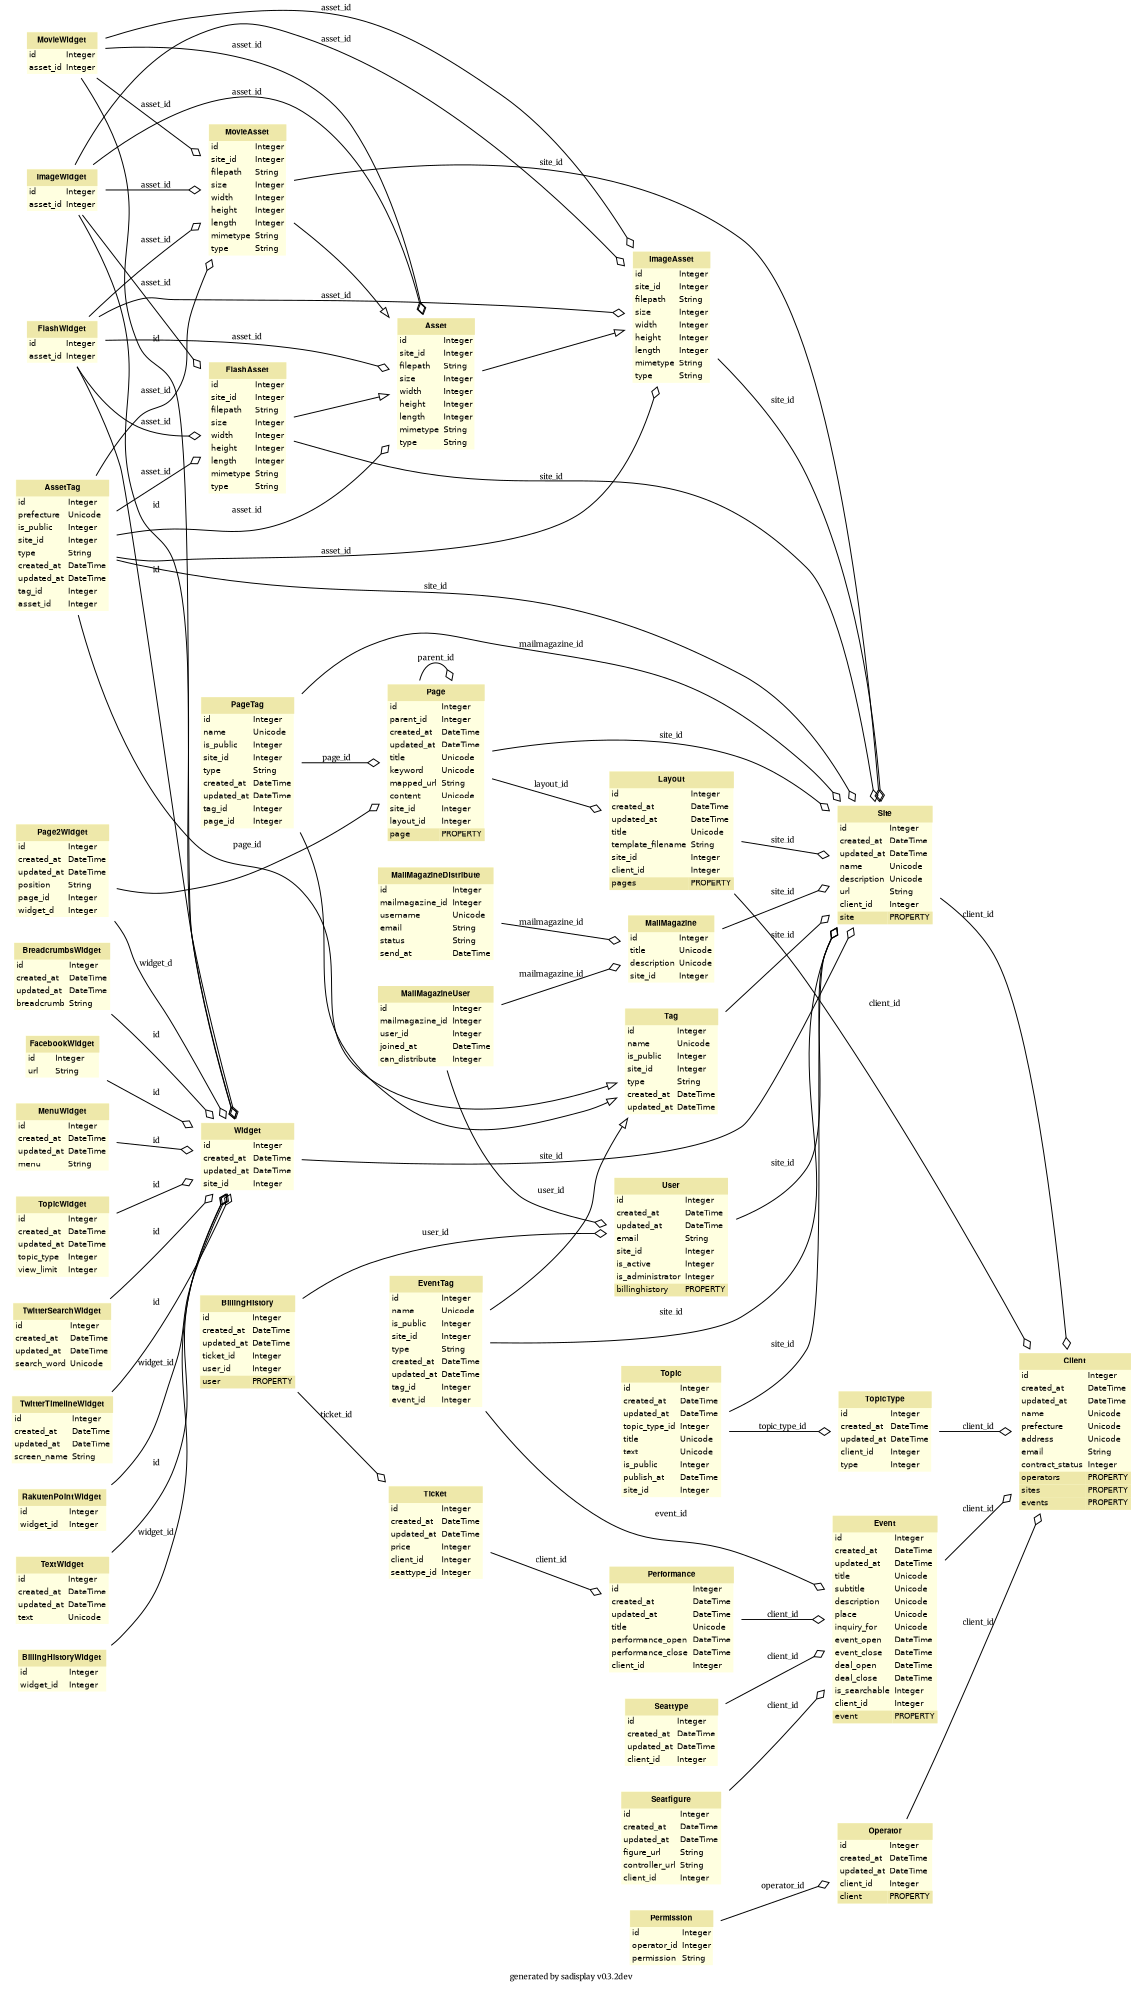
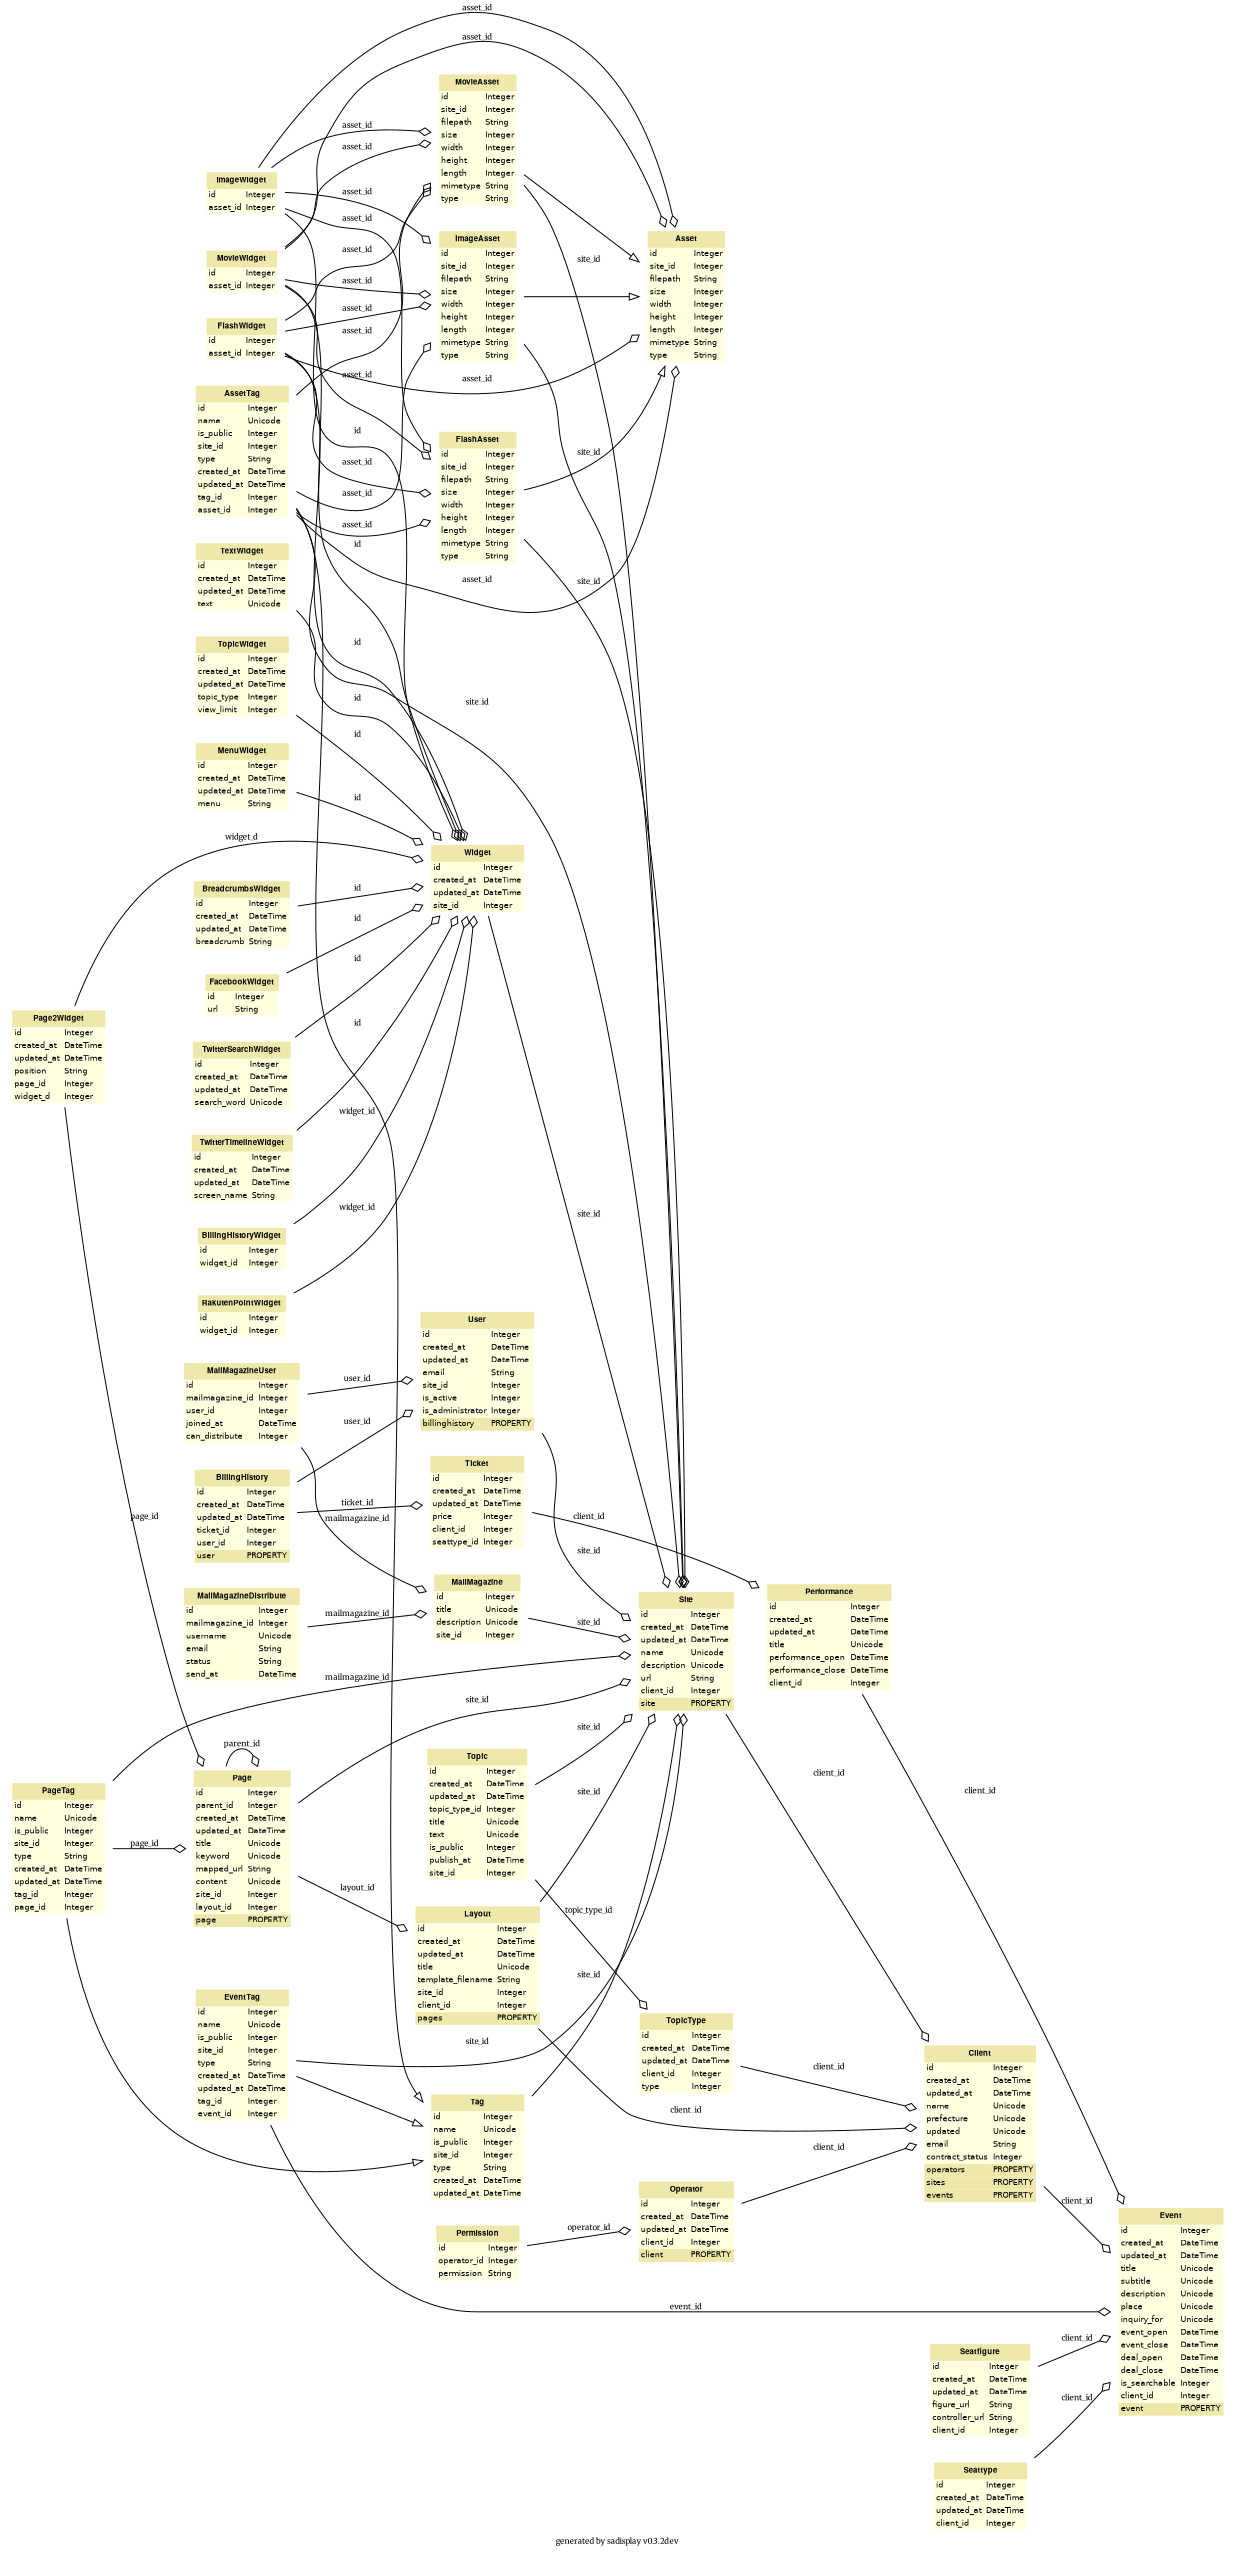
edge "Asset" -> "ImageAsset": reversed
edge "MovieWidget" -> "FlashAsset": added, label "asset_id"
node "AssetTag": text "prefecture" -> "name"
node "Client": text "address" -> "updated"
edge "Event" -> "Client": reversed
